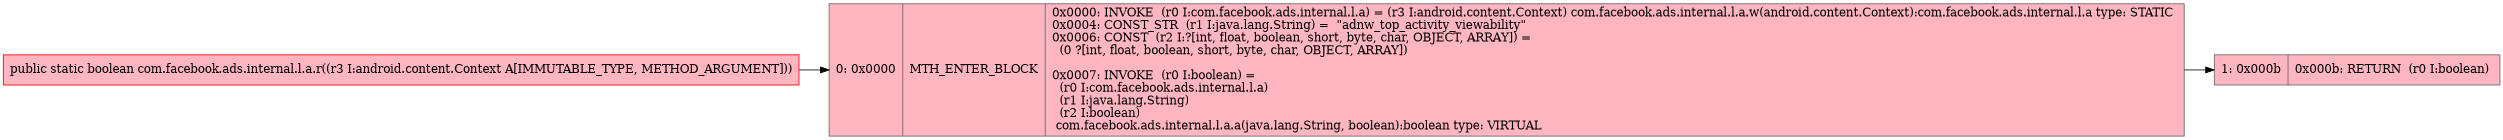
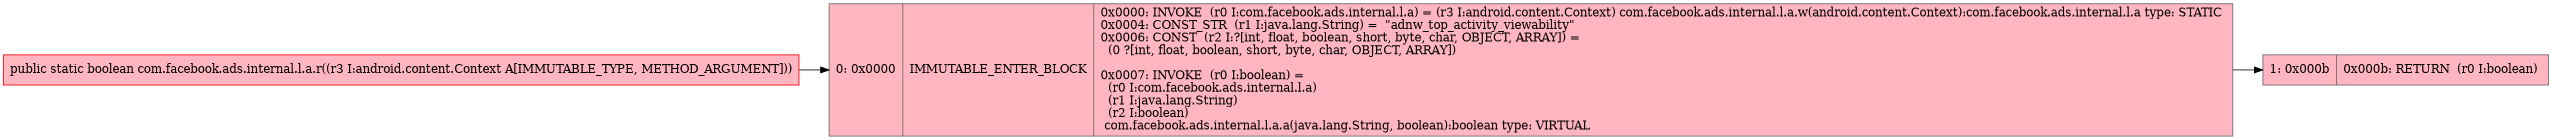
node "0: 0x0000": text "MTH_ENTER_BLOCK" -> "IMMUTABLE_ENTER_BLOCK"
